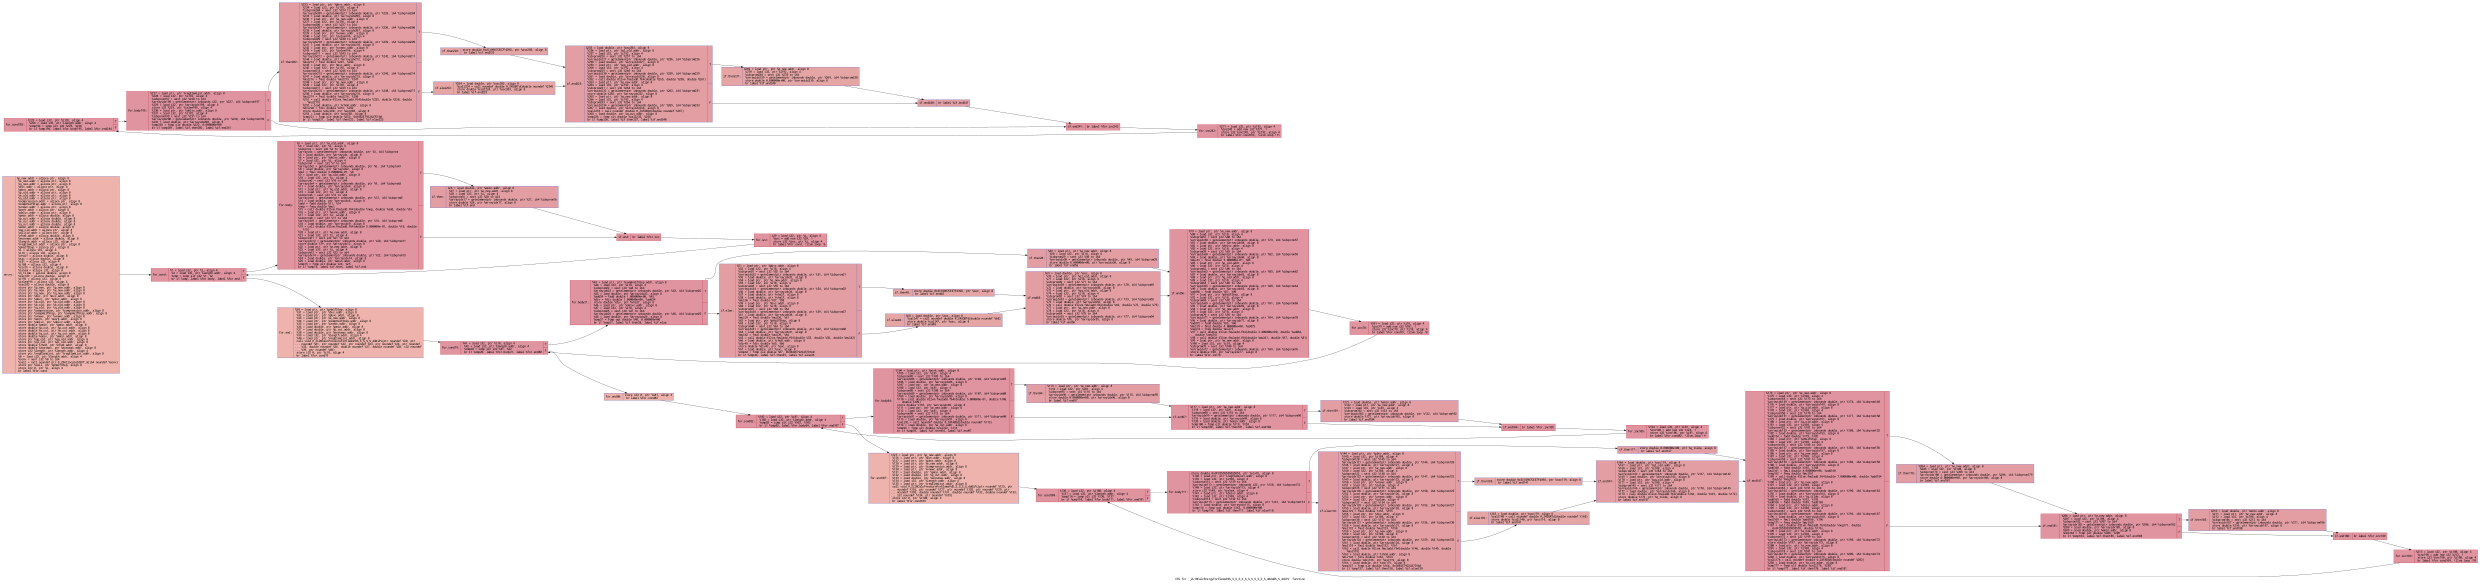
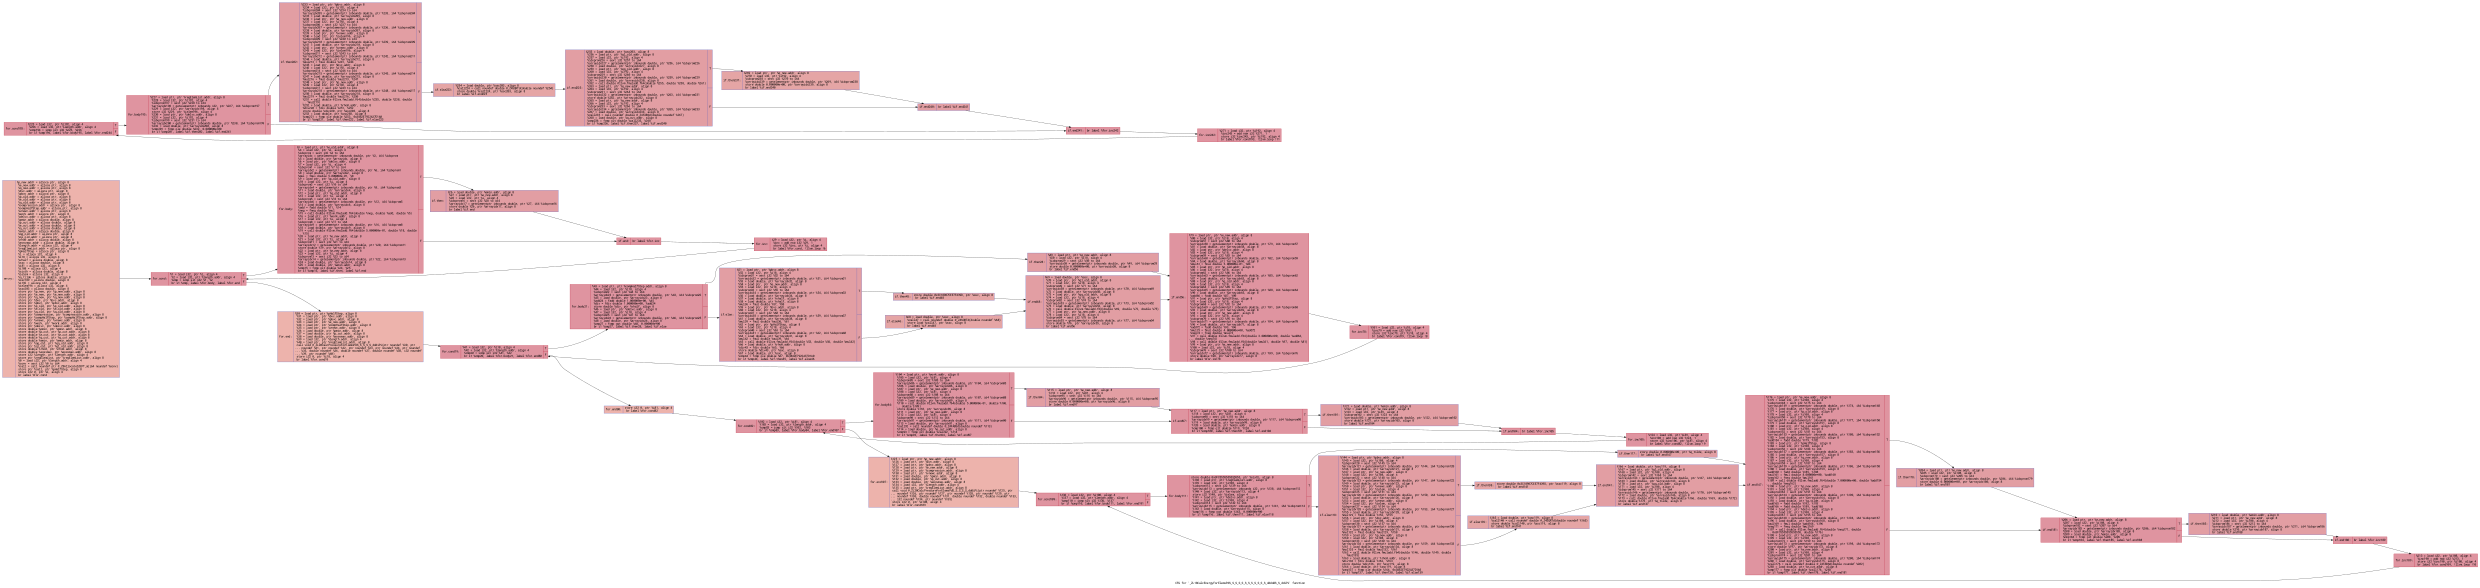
node "if.then222:": removed
node "if.else46:": text "store double %call47, ptr %ssc, align 8" -> "store load %call47, ptr %ssc, align 8"
